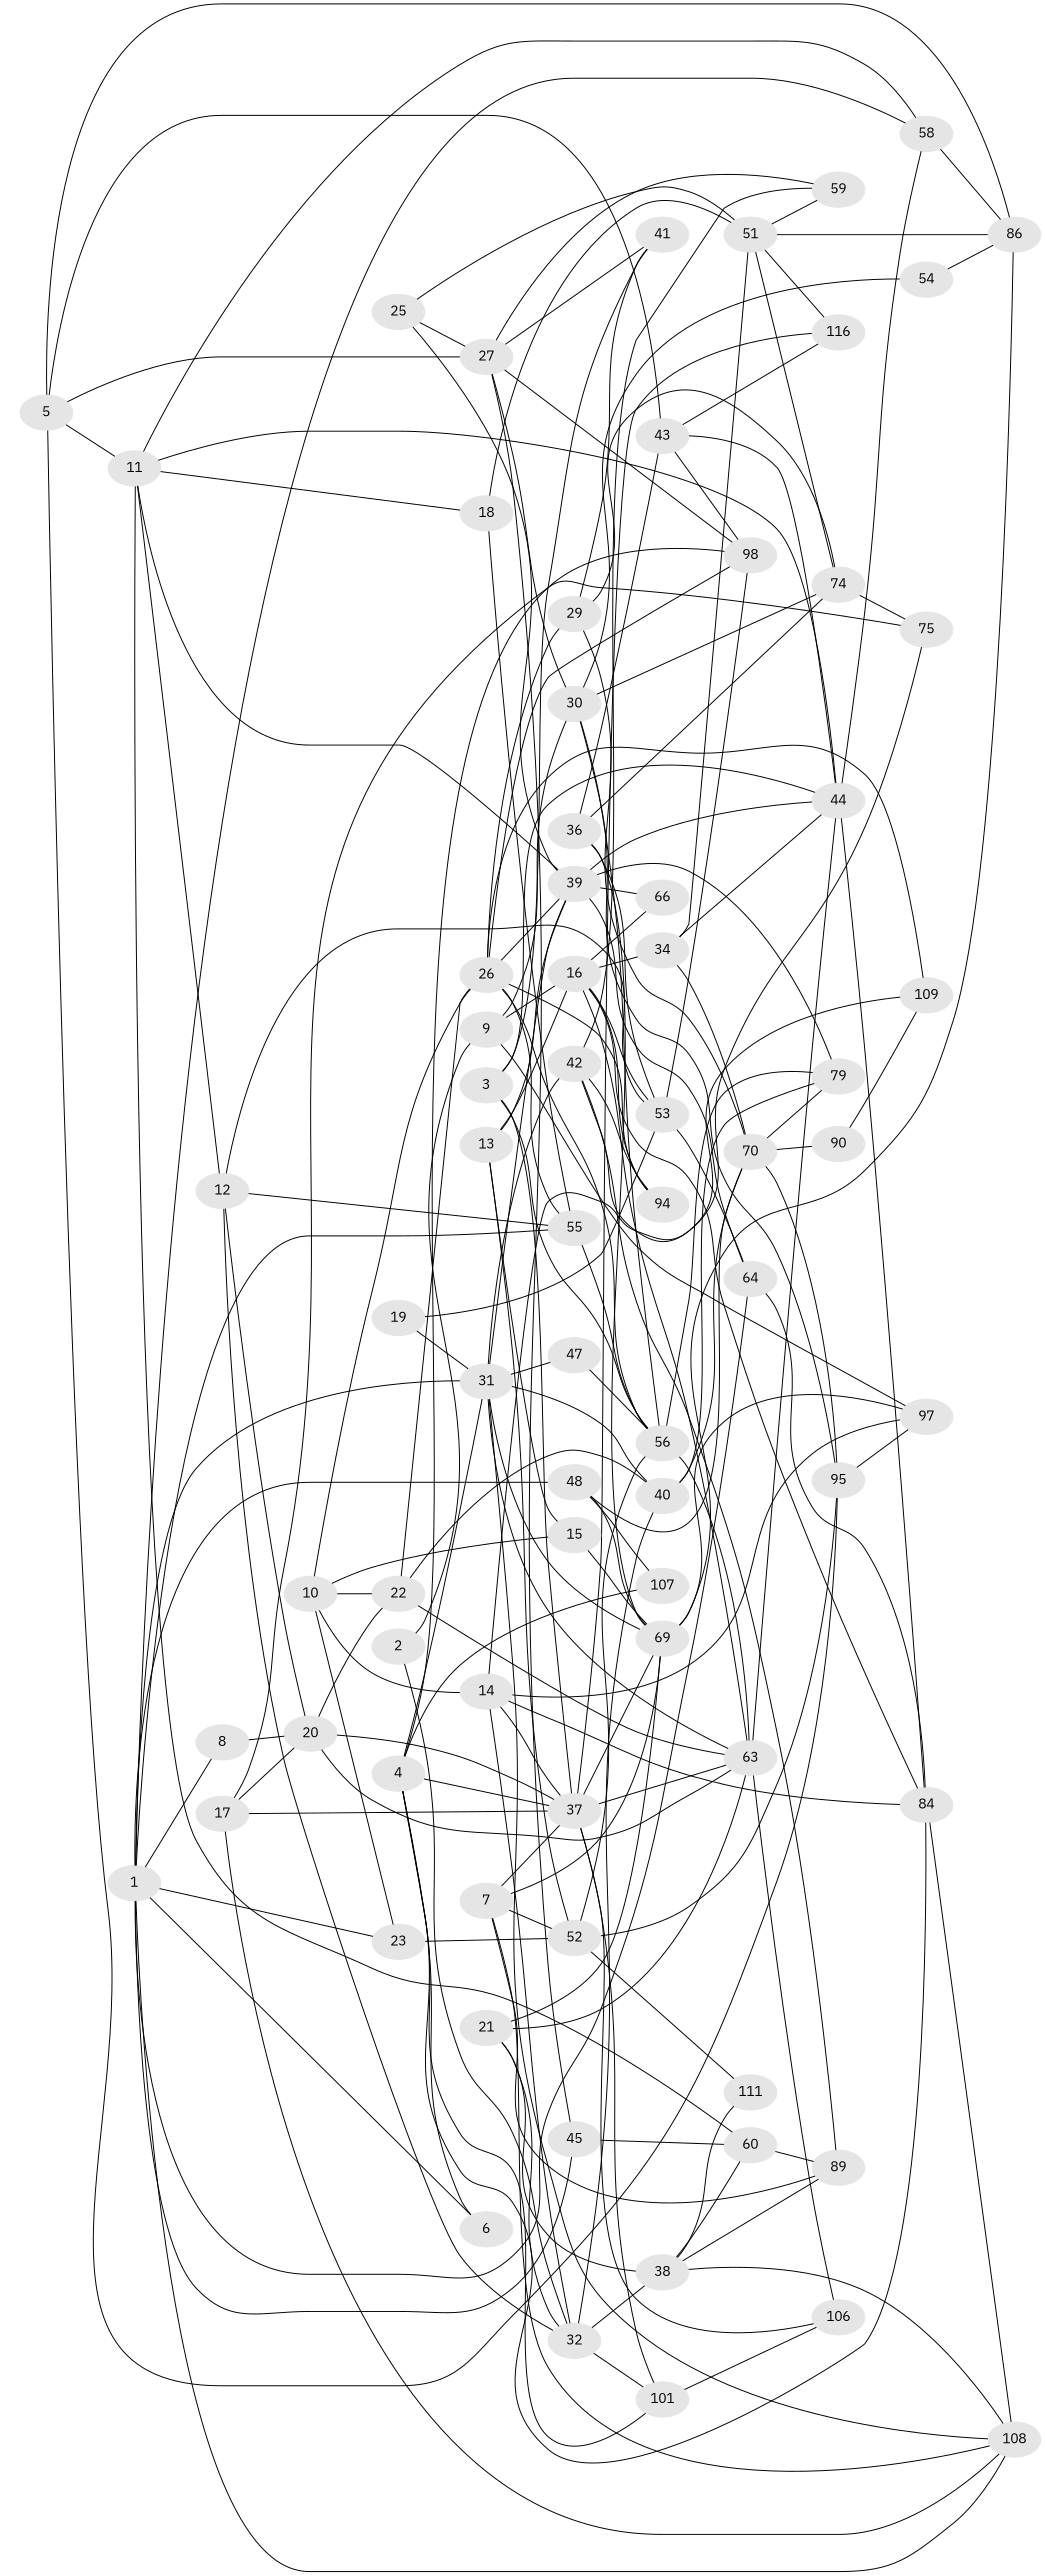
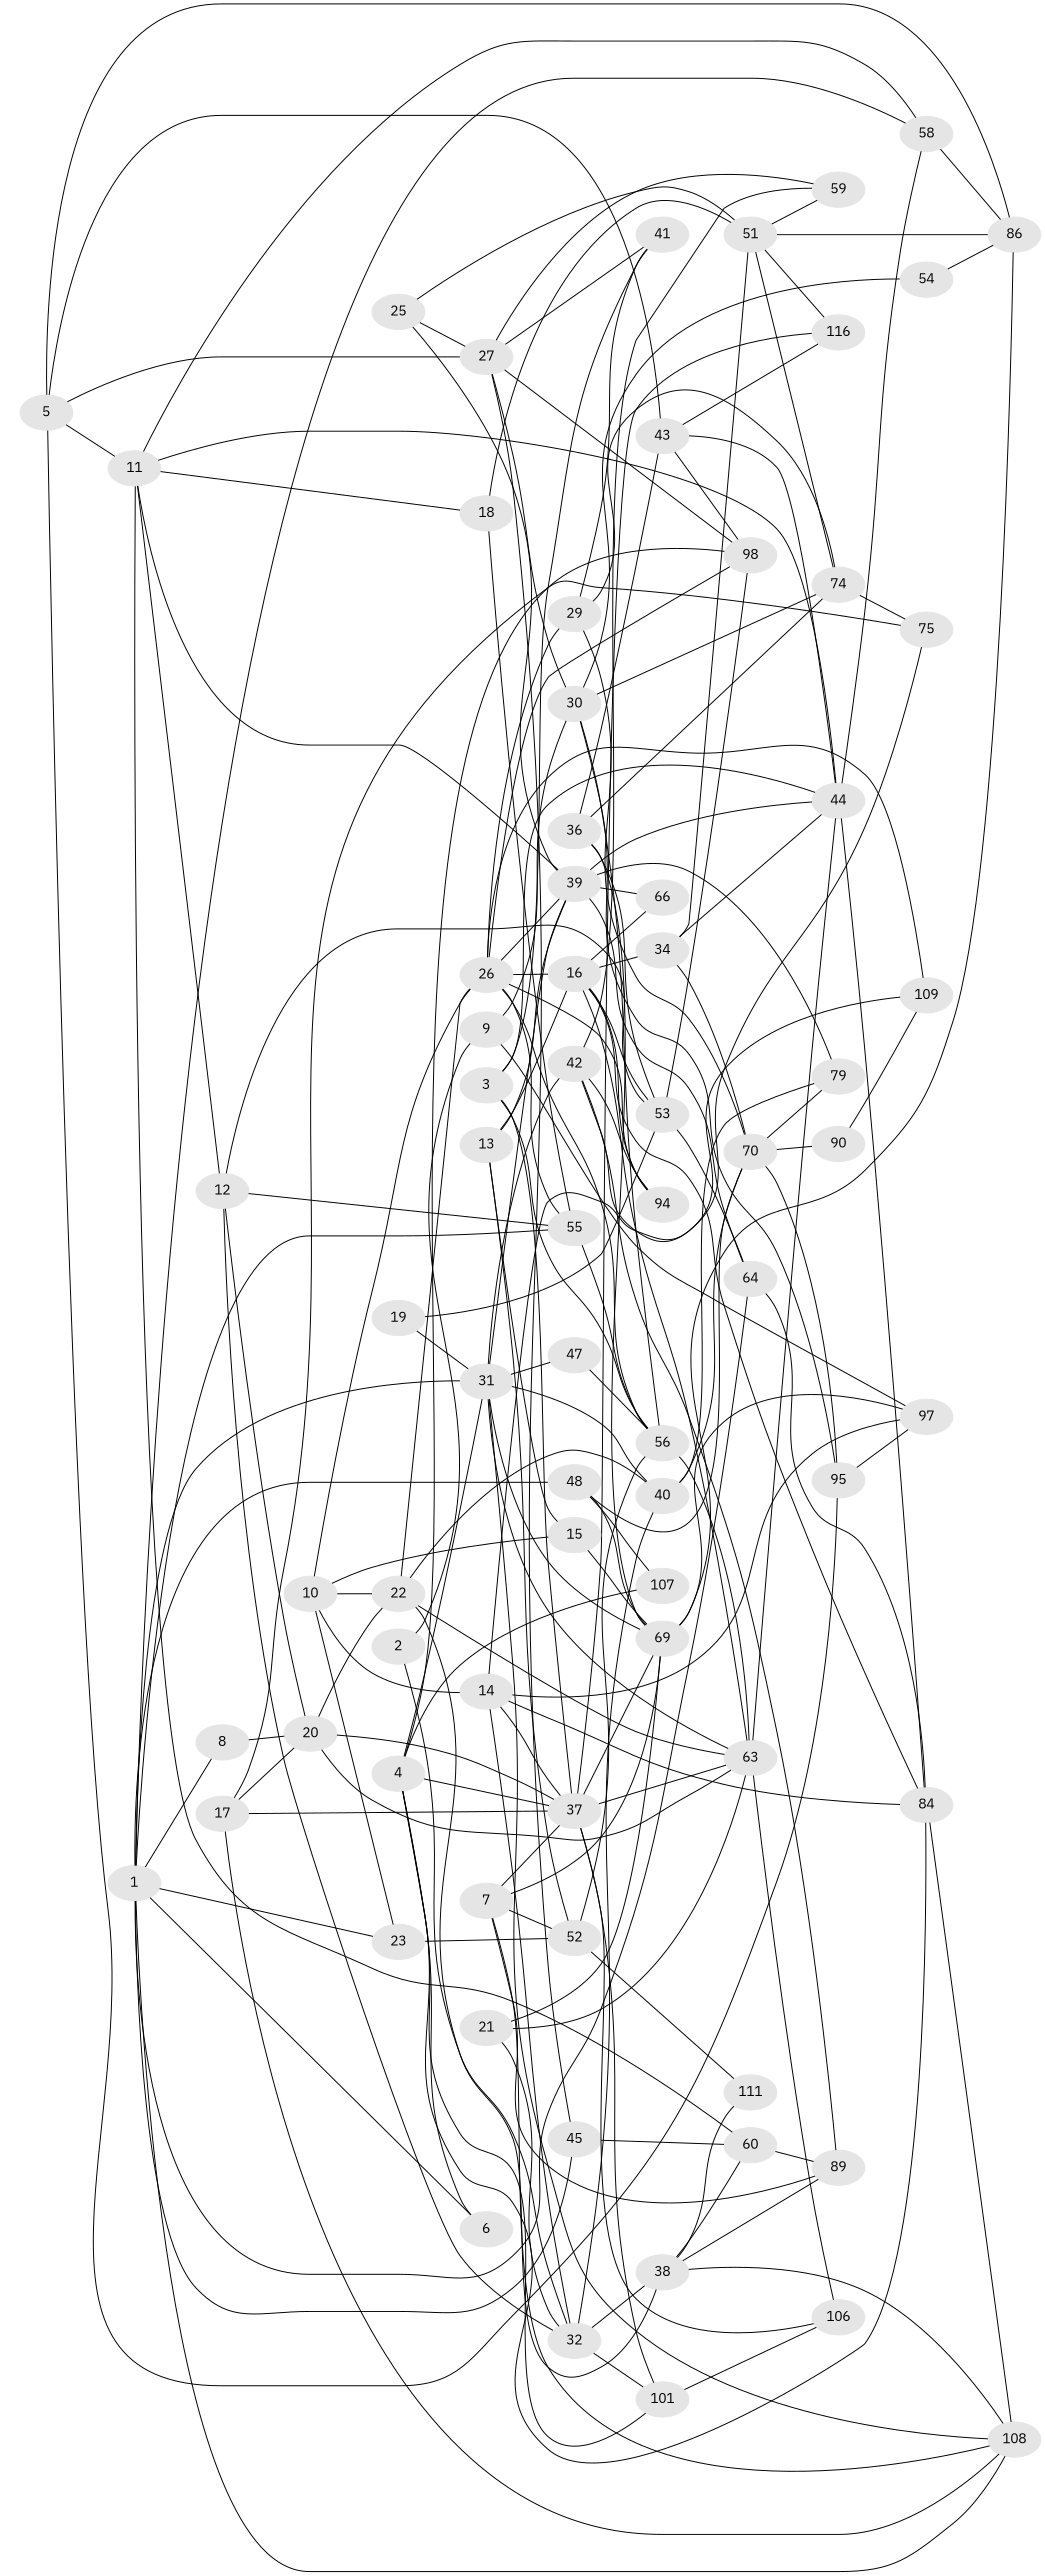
edge "16" -- "9": now "16" -- "26"
edge "79" -- "56": removed
edge "95" -- "52": removed
edge "21" -- "38": now "22" -- "38"
